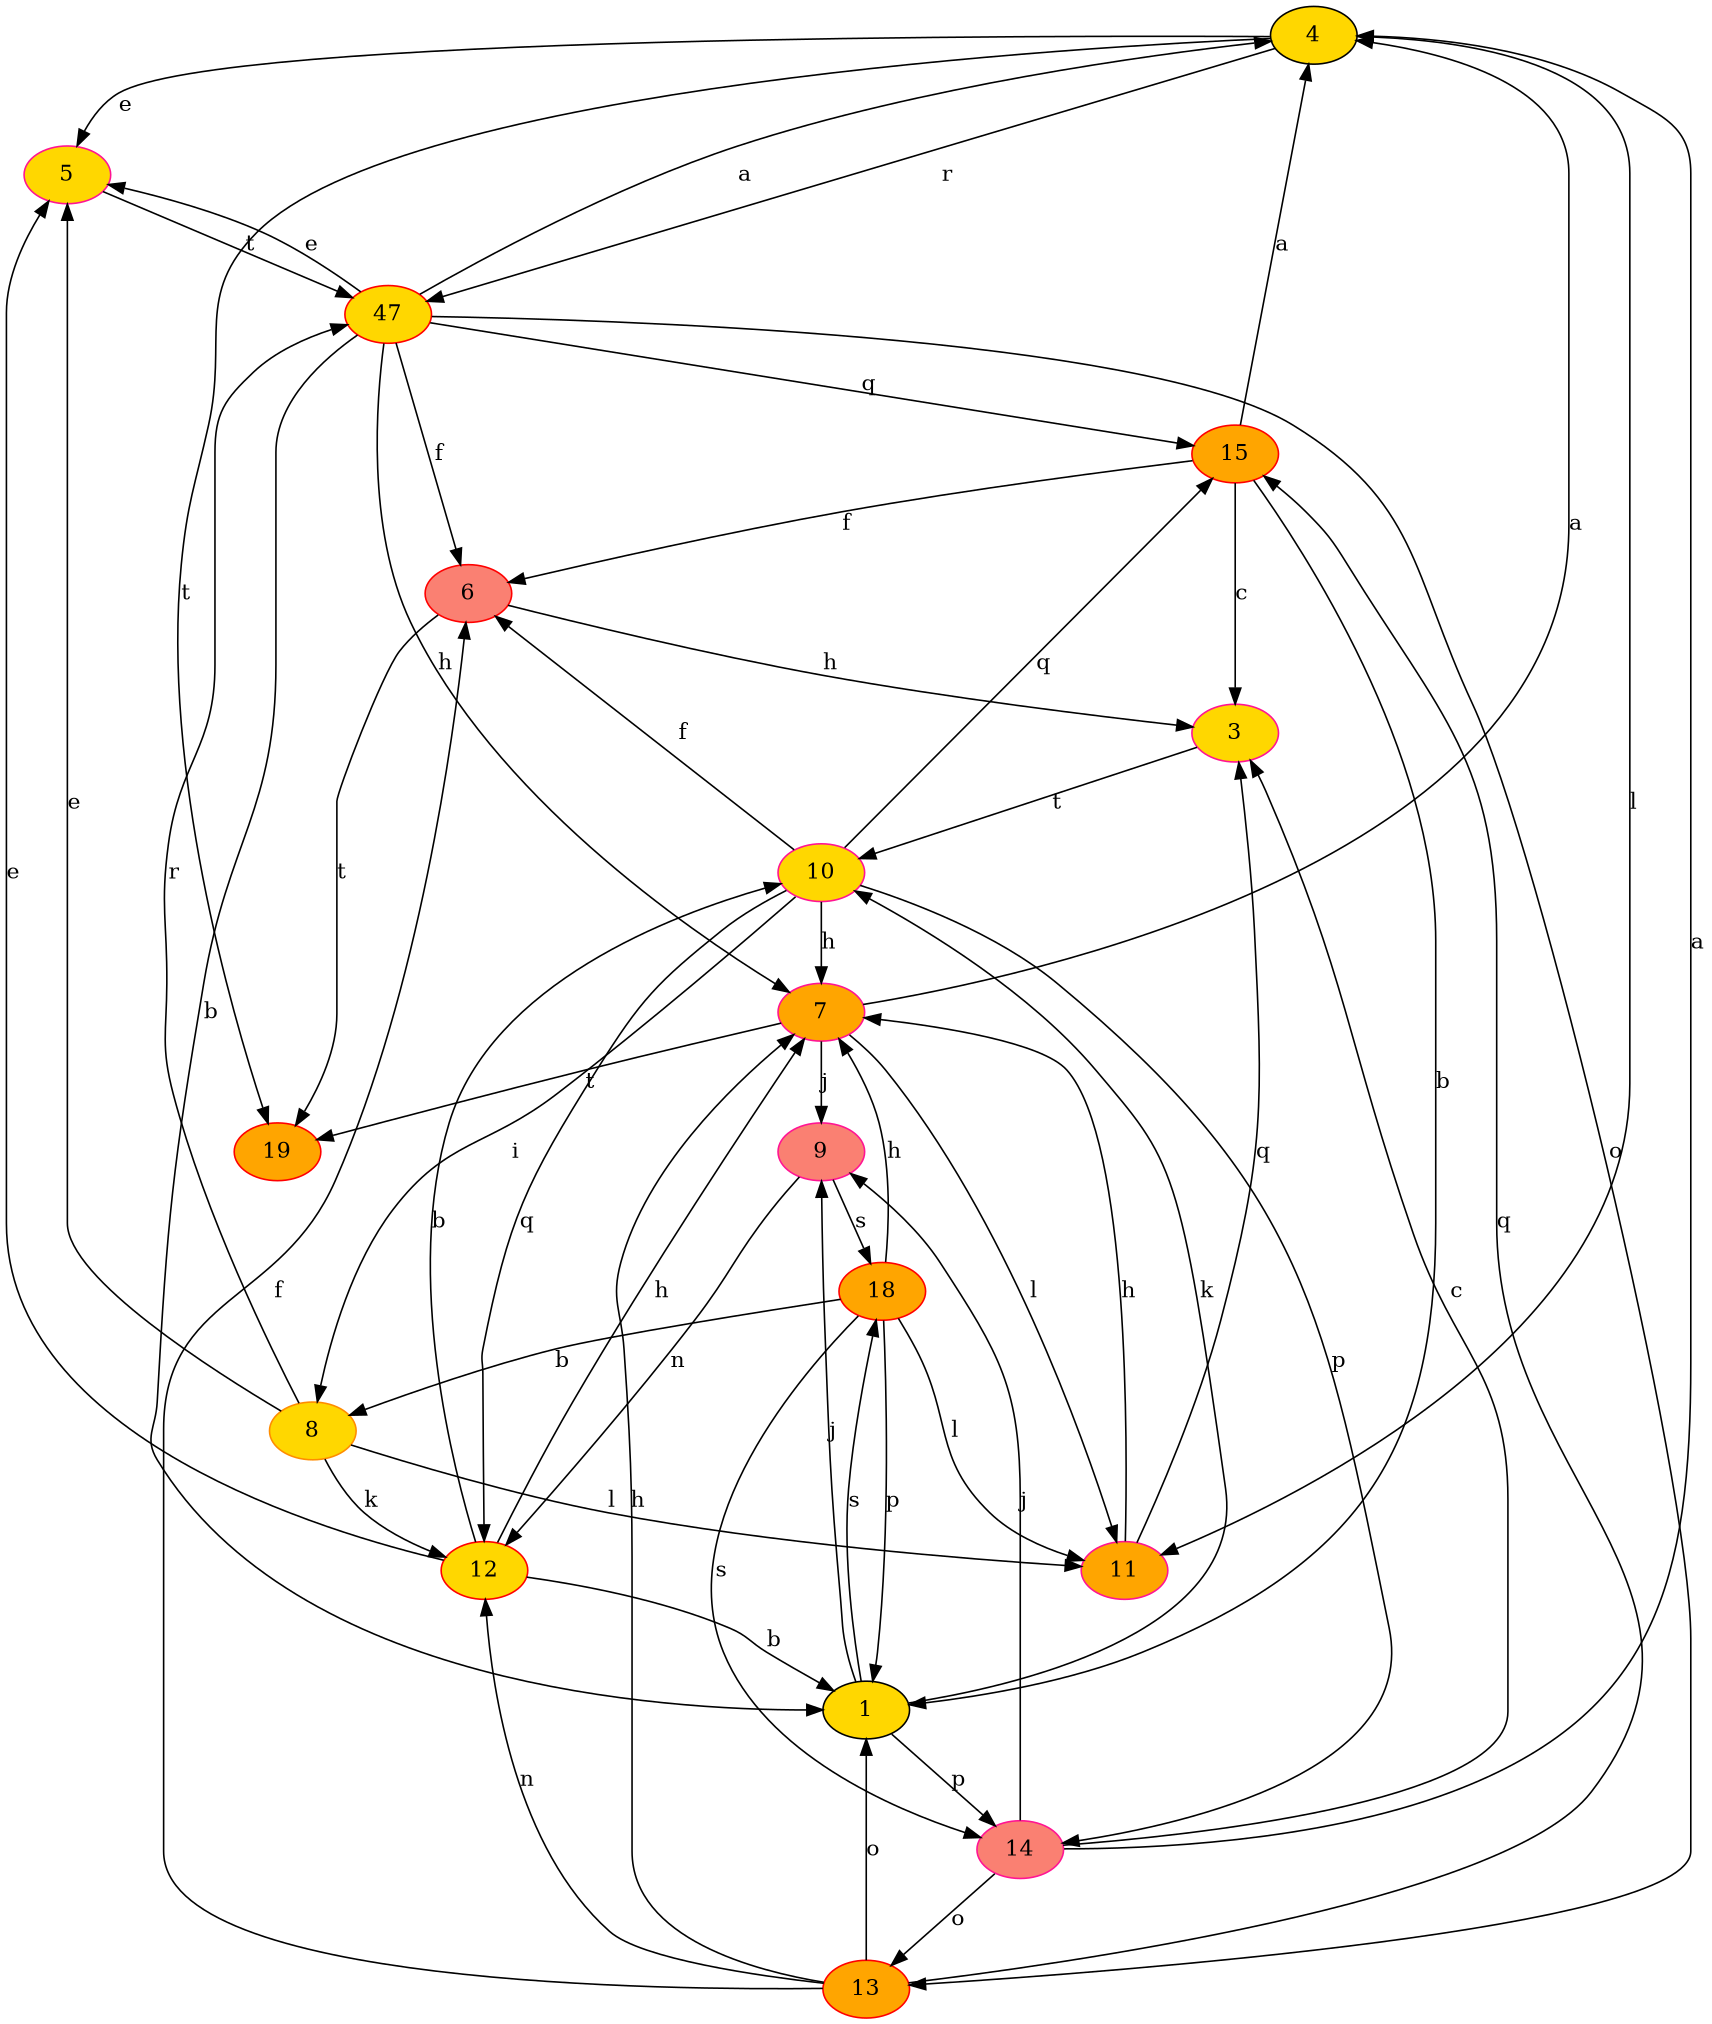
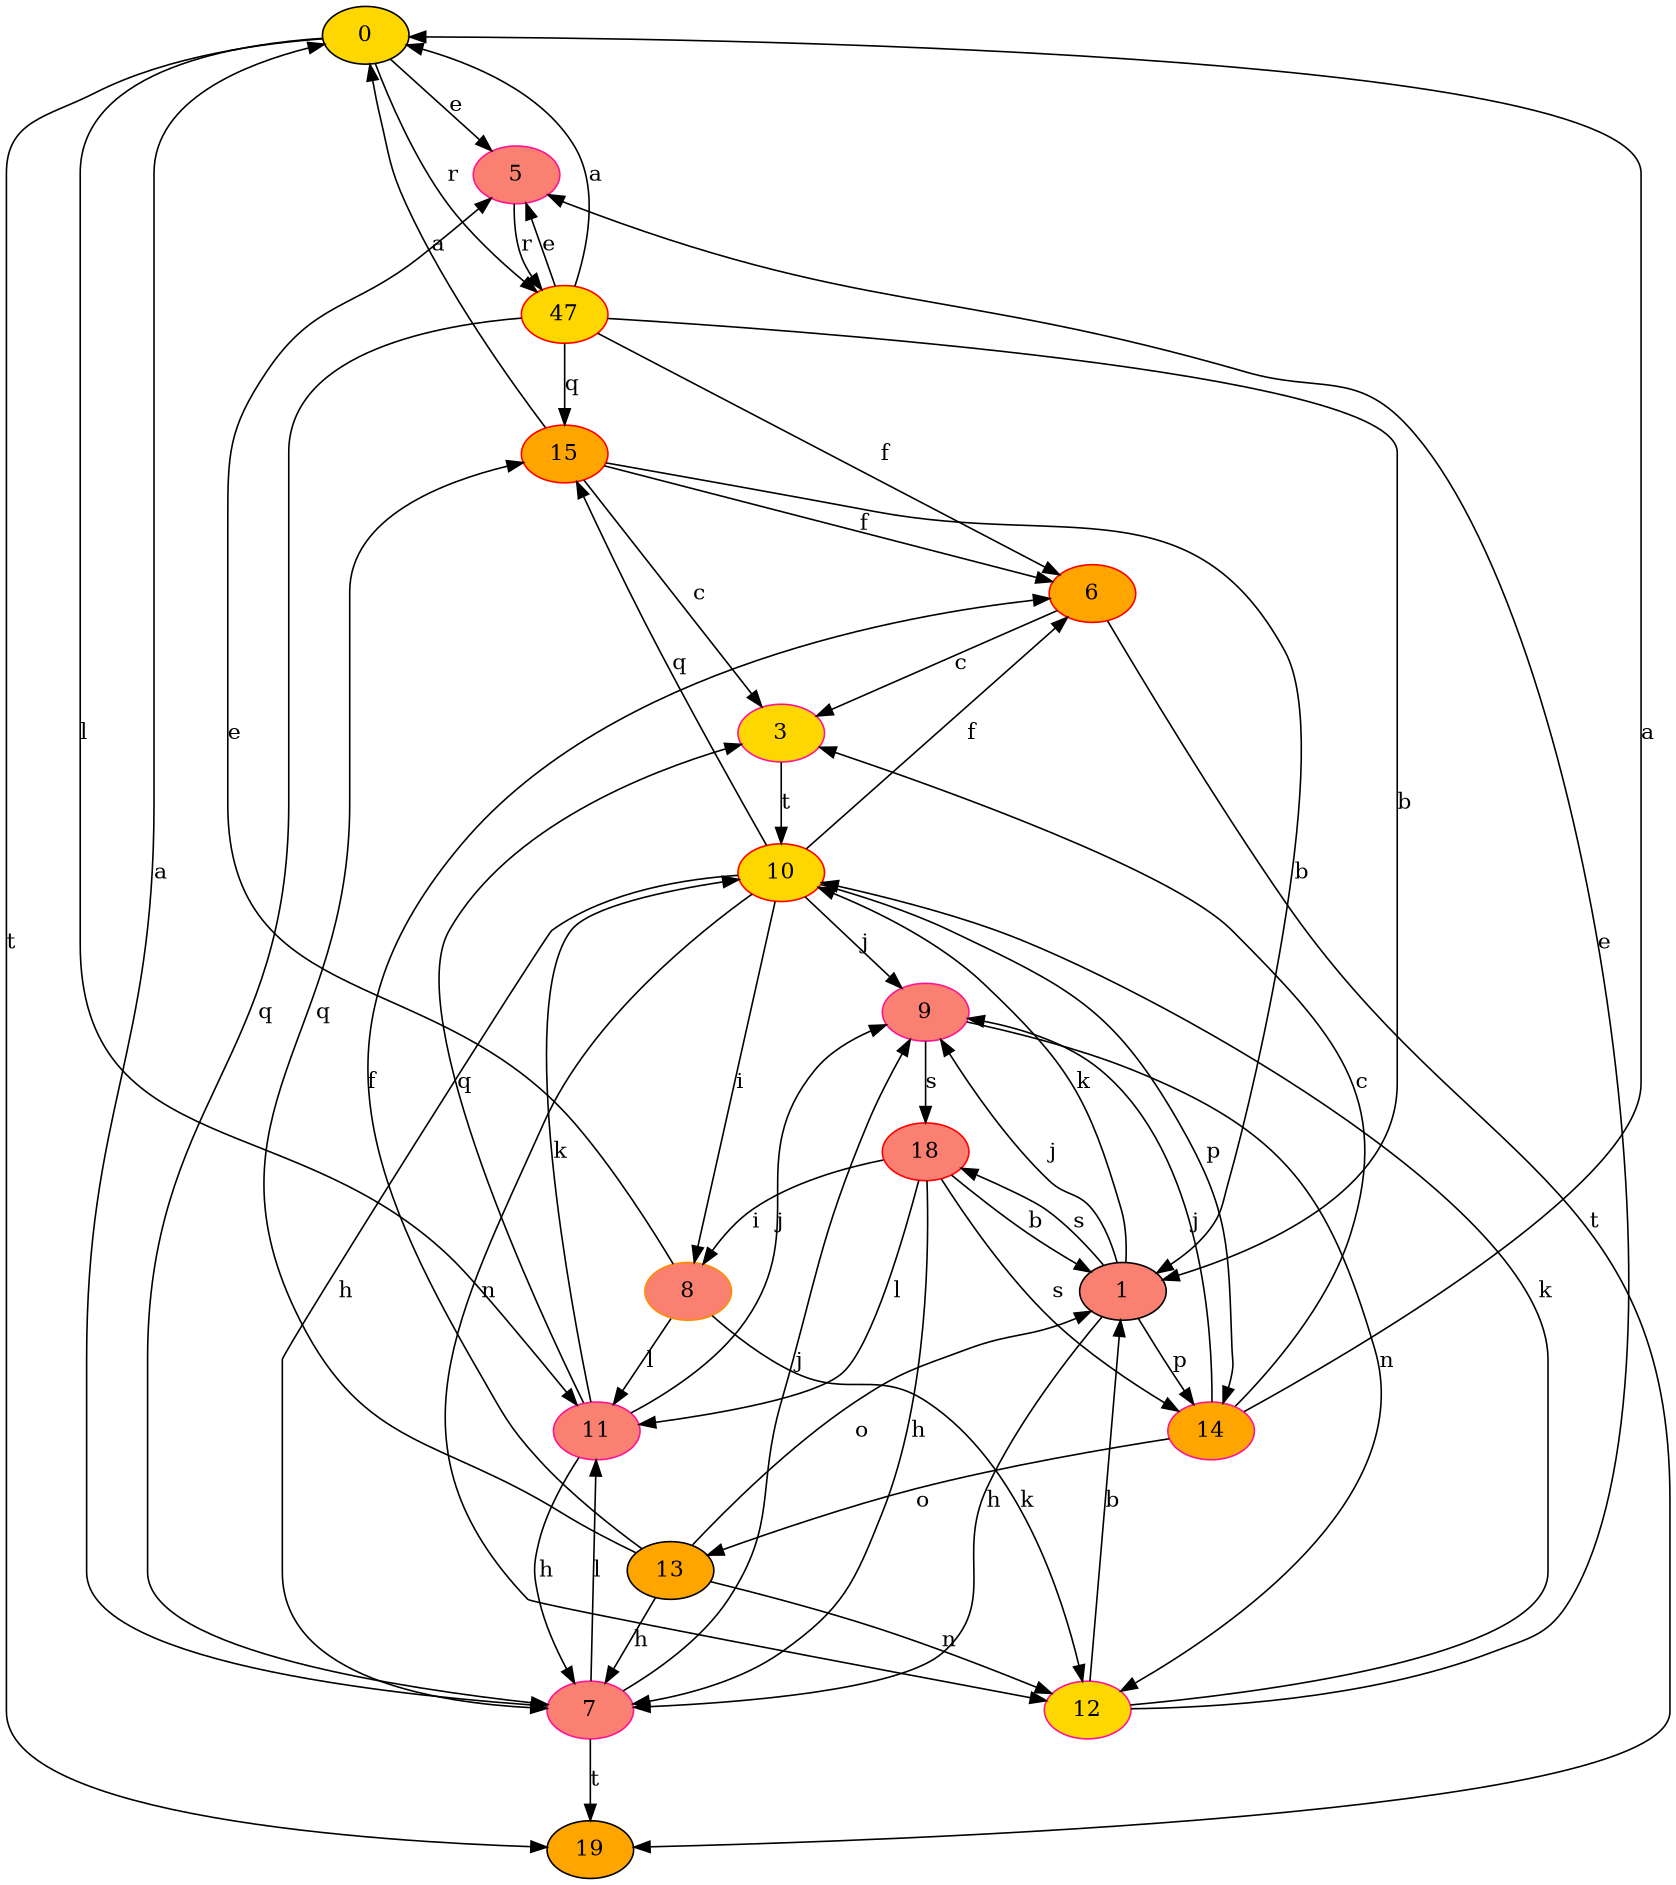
node "4": label "4" -> "0"
node "5": fillcolor gold -> salmon
edge "5" -> "47": label "t" -> "r"
node "6": fillcolor salmon -> orange
edge "47" -> "7": label "h" -> "q"
edge "6" -> "3": label "h" -> "c"
edge "8" -> "47": removed, label "r"
node "10": color deeppink -> red
edge "10" -> "9": added, label "j"
node "7": fillcolor orange -> salmon
edge "47" -> "13": removed, label "o"
edge "11" -> "10": added, label "k"
node "19": color red -> black
edge "12" -> "10": label "b" -> "k"
edge "10" -> "12": label "q" -> "n"
edge "11" -> "9": added, label "j"
node "18": fillcolor orange -> salmon
edge "12" -> "7": now "1" -> "7"
edge "18" -> "8": label "b" -> "i"
node "8": fillcolor gold -> salmon
edge "18" -> "1": label "p" -> "b"
node "12": color red -> deeppink
node "11": fillcolor orange -> salmon
node "1": fillcolor gold -> salmon
node "14": fillcolor salmon -> orange
node "13": color red -> black
